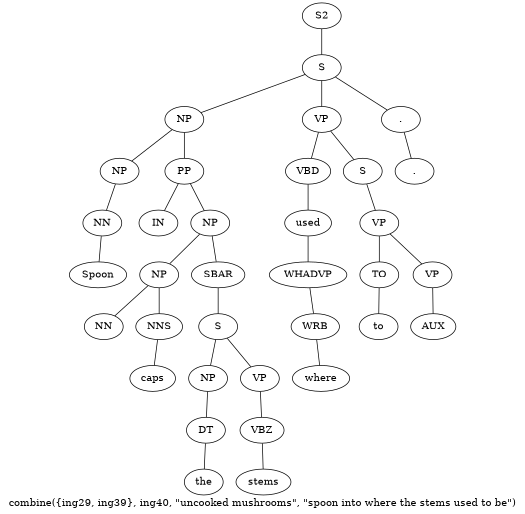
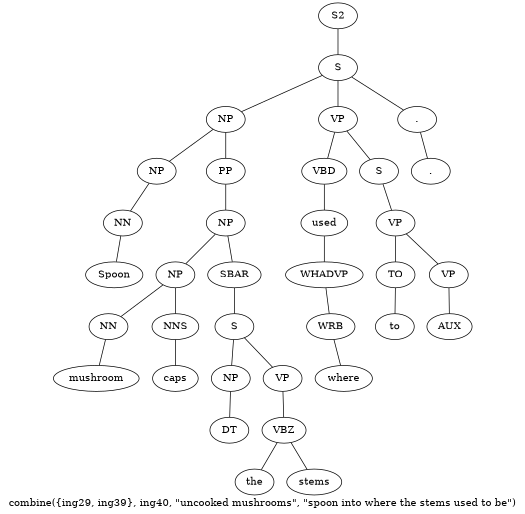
node "IN": removed
node "mushroom": added
edge "DT" -- "the": now "VBZ" -- "the"
